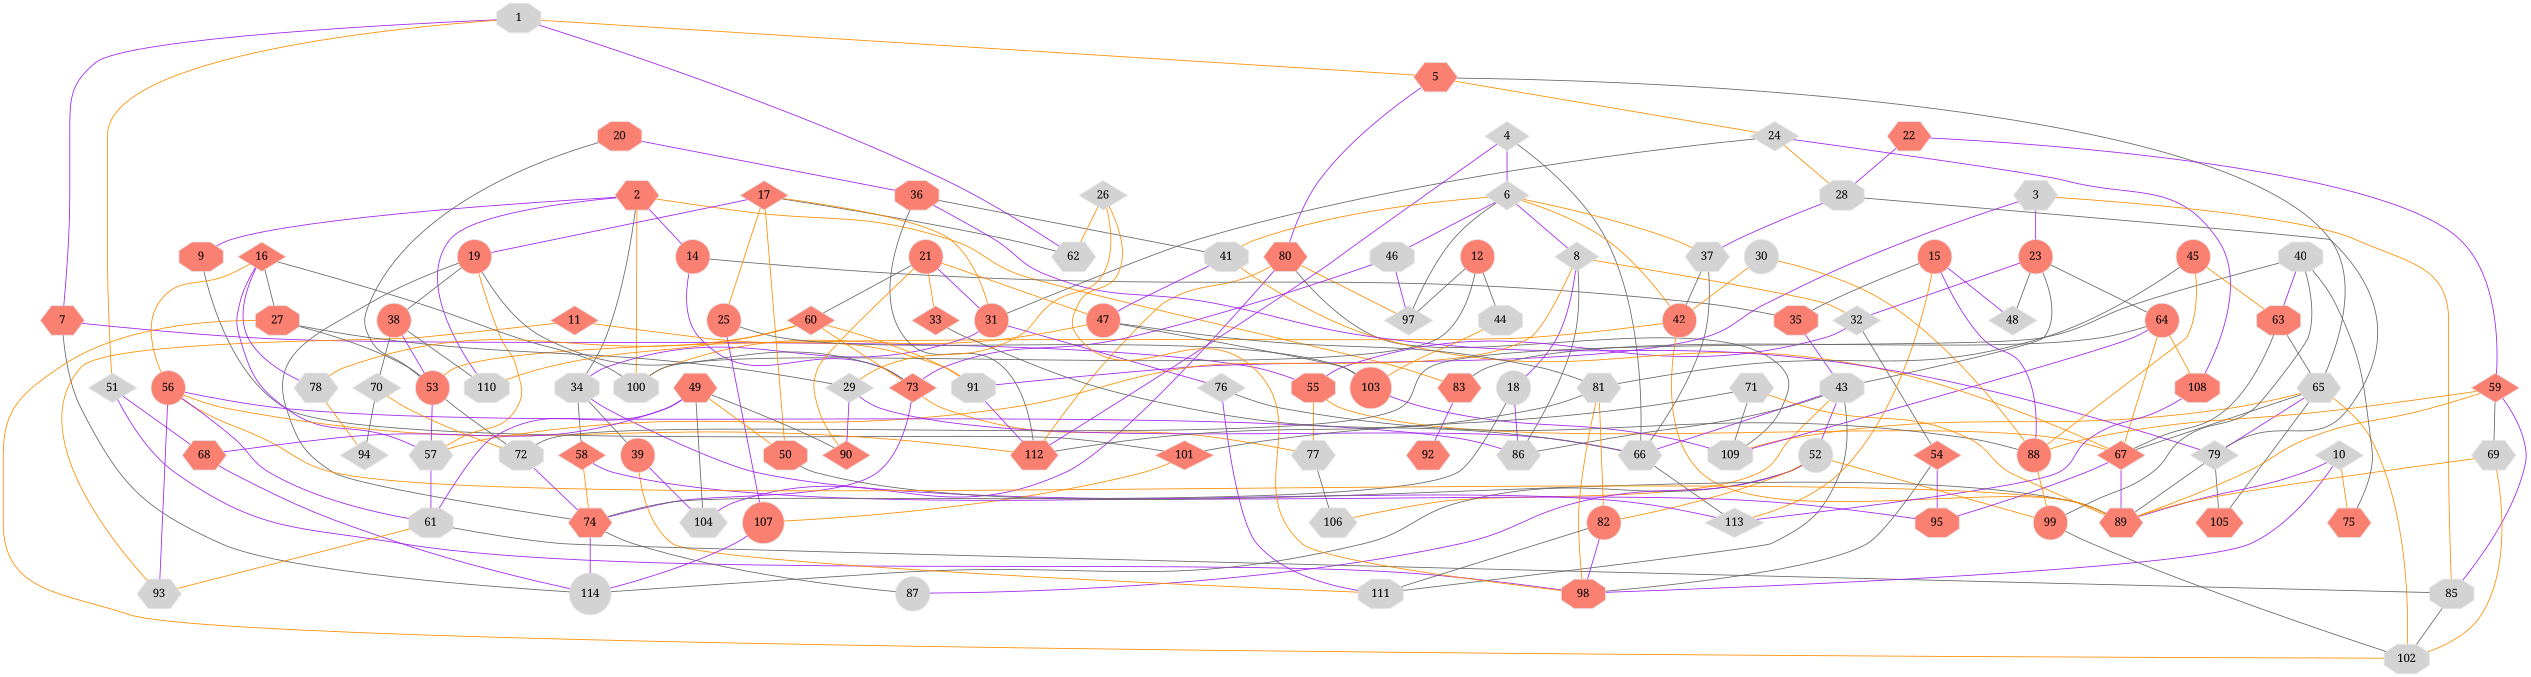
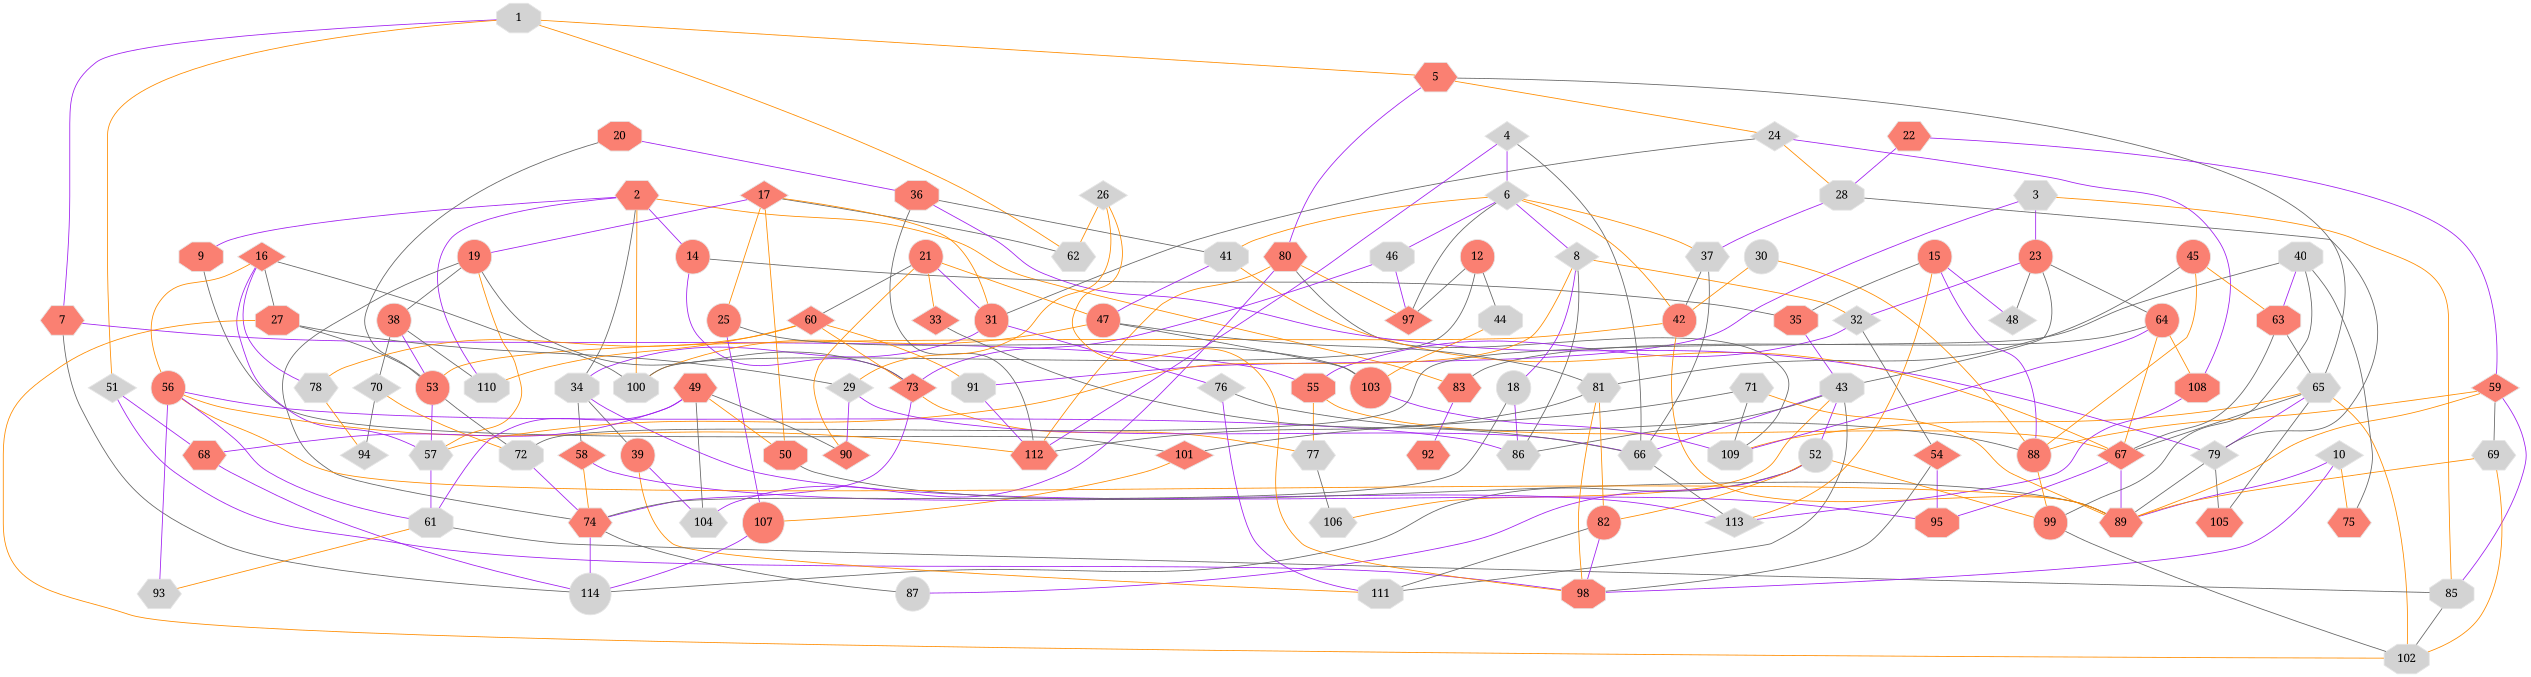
edge "1" -- "62": color purple -> darkorange
node "11": removed
node "97": fillcolor lightgrey -> salmon
